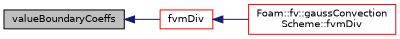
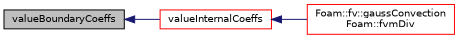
node "fvmDiv": label "fvmDiv" -> "valueInternalCoeffs"
node "Foam::fv::gaussConvection Scheme::fvmDiv": label "Foam::fv::gaussConvection Scheme::fvmDiv" -> "Foam::fv::gaussConvection Foam::fvmDiv"
